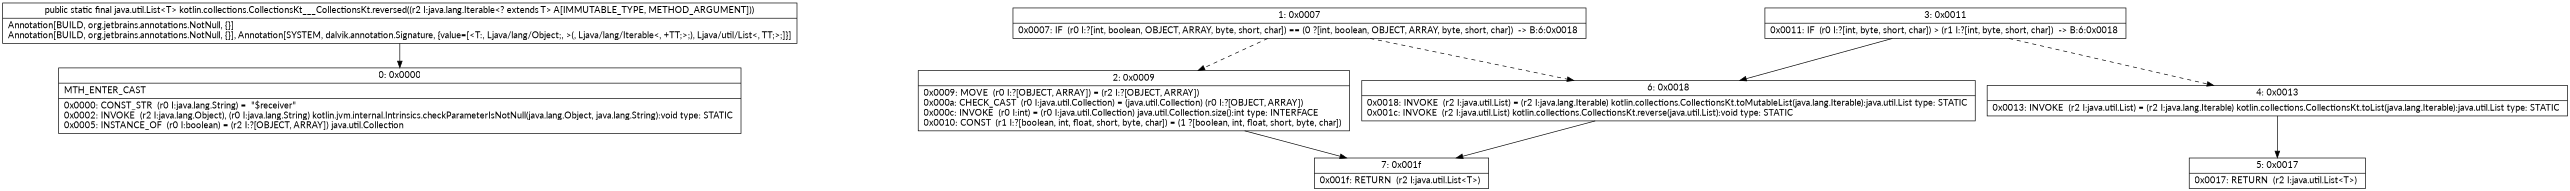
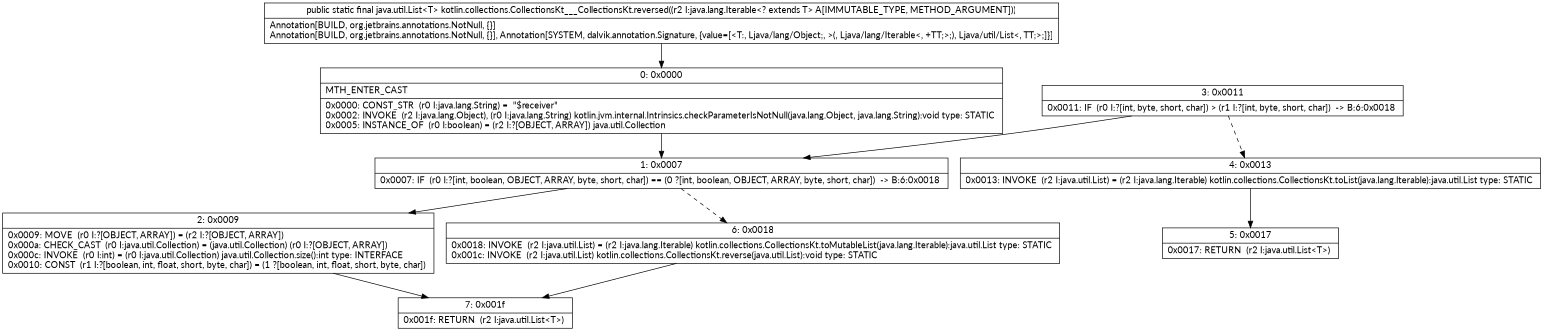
edge "1: 0x0007" -> "2: 0x0009": style dashed -> solid
edge "3: 0x0011" -> "6: 0x0018": now "3: 0x0011" -> "1: 0x0007"
edge "0: 0x0000" -> "1: 0x0007": added
